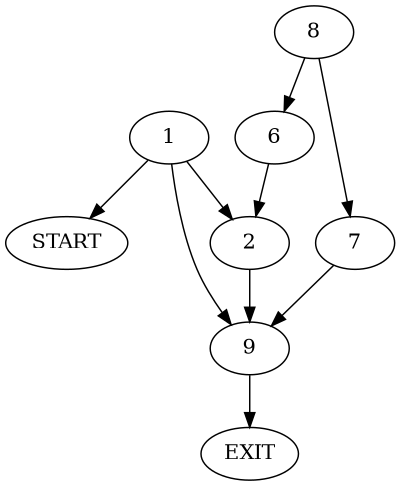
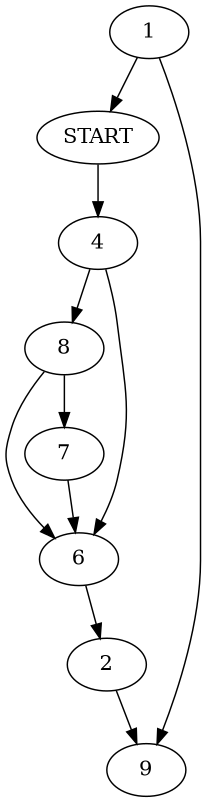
edge "1" -> "2": removed
node "4": added
edge "7" -> "9": now "7" -> "6"
node "EXIT": removed
